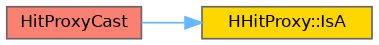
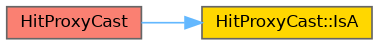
node "HHitProxy::IsA": label "HHitProxy::IsA" -> "HitProxyCast::IsA"
